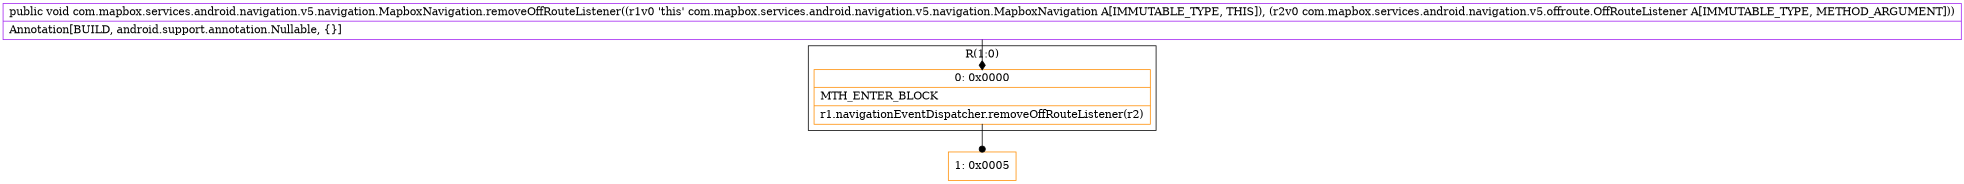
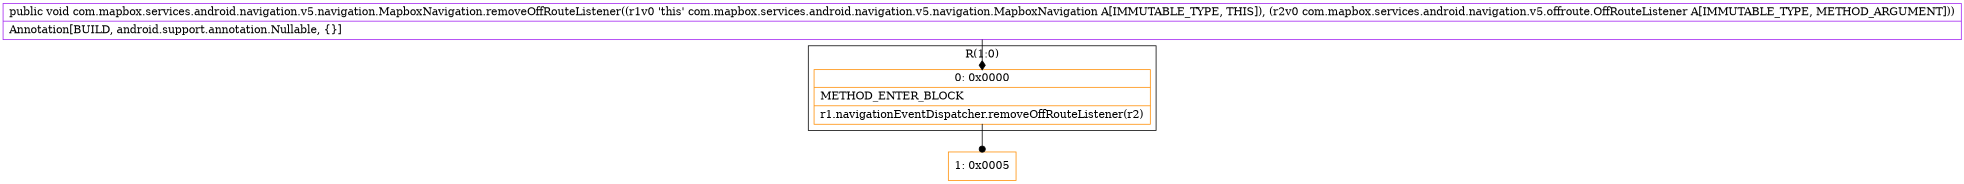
node "0: 0x0000": text "MTH_ENTER_BLOCK" -> "METHOD_ENTER_BLOCK"
